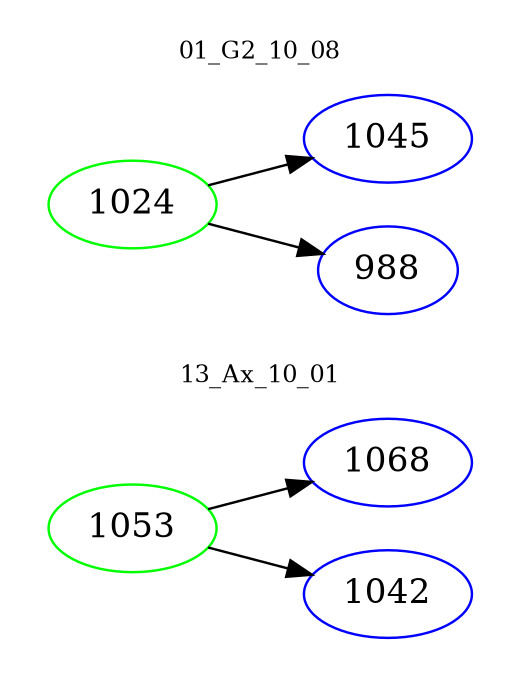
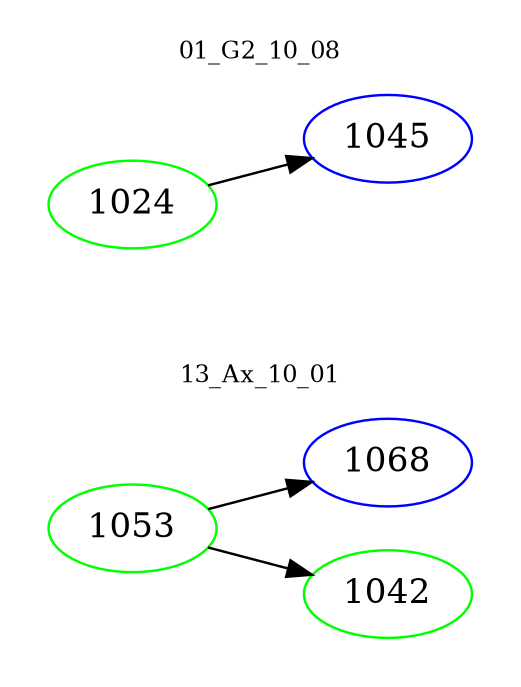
node "988": removed
node "1042": color blue -> green
